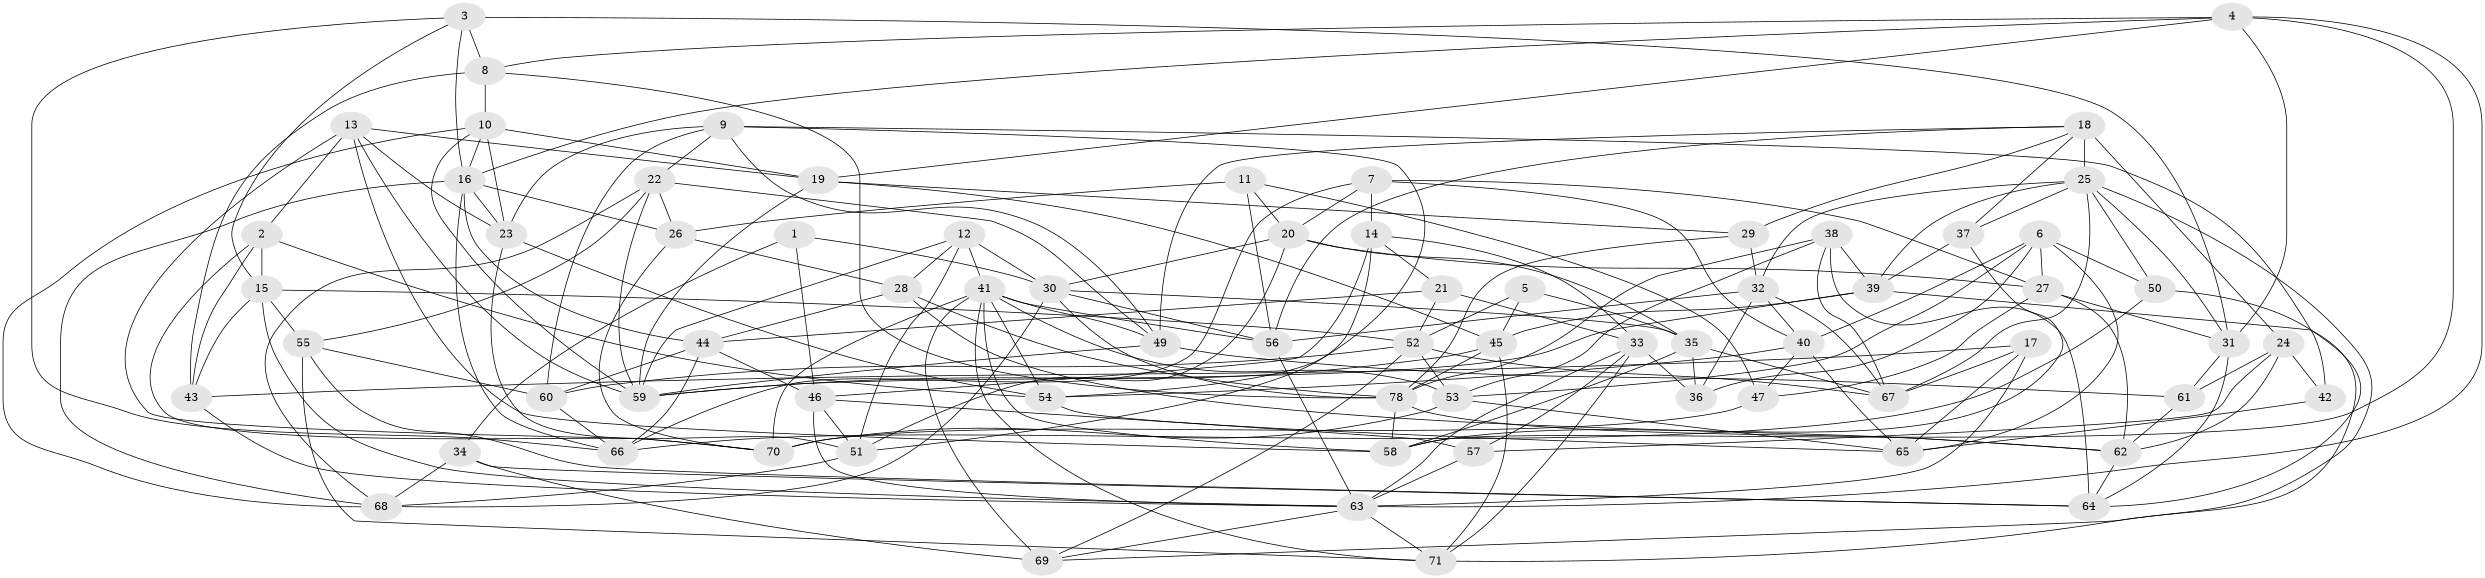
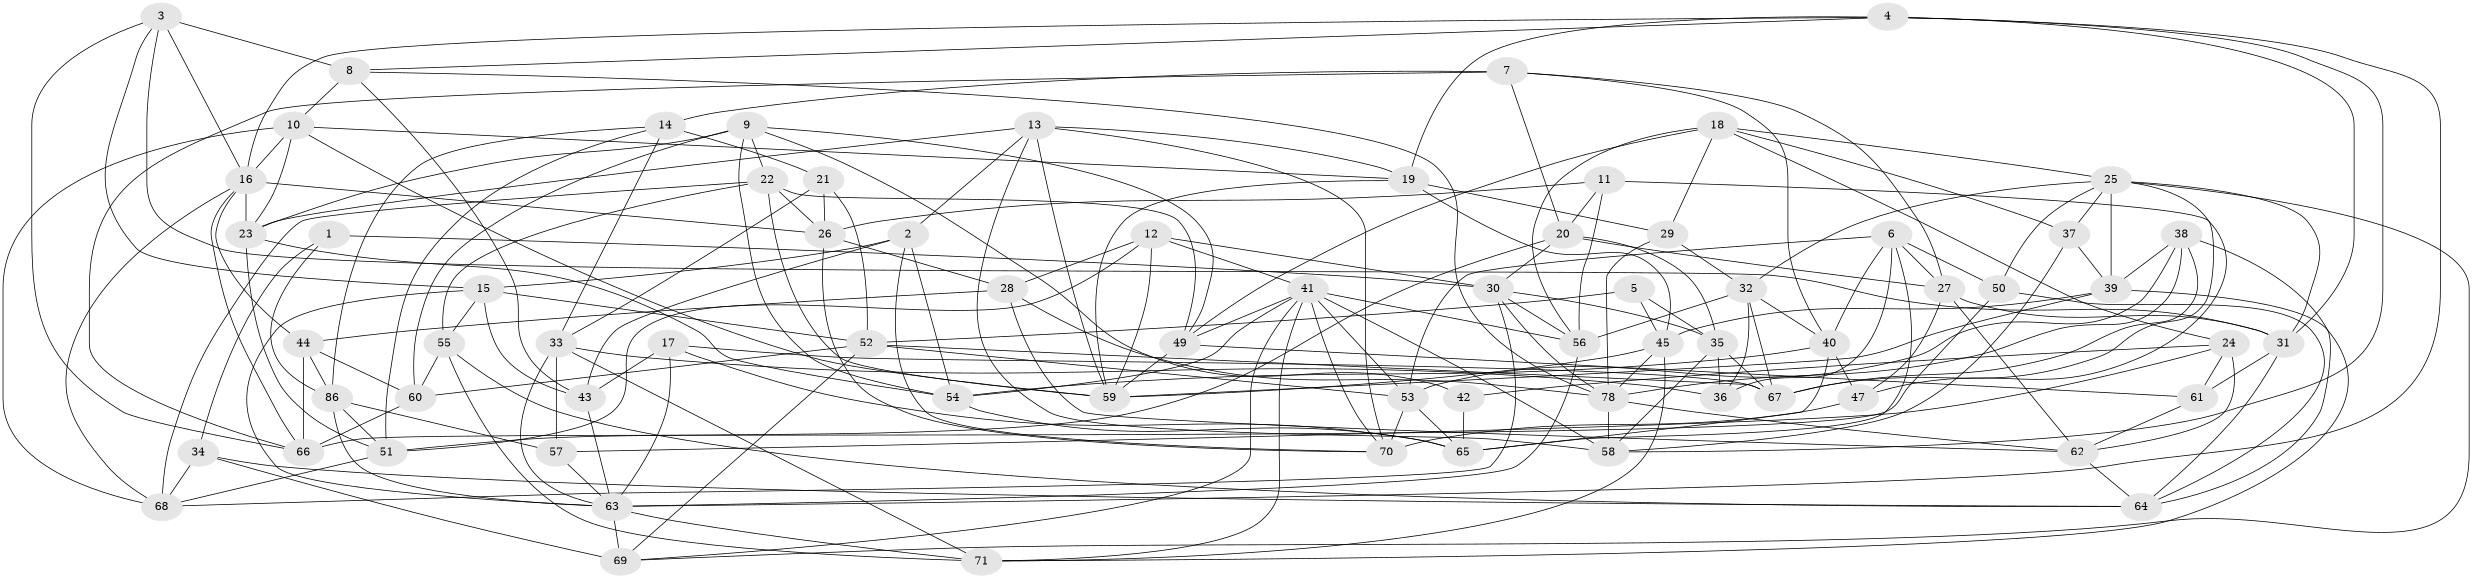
edge "21" -- "44": now "21" -- "26"
node "46": label "46" -> "86"
